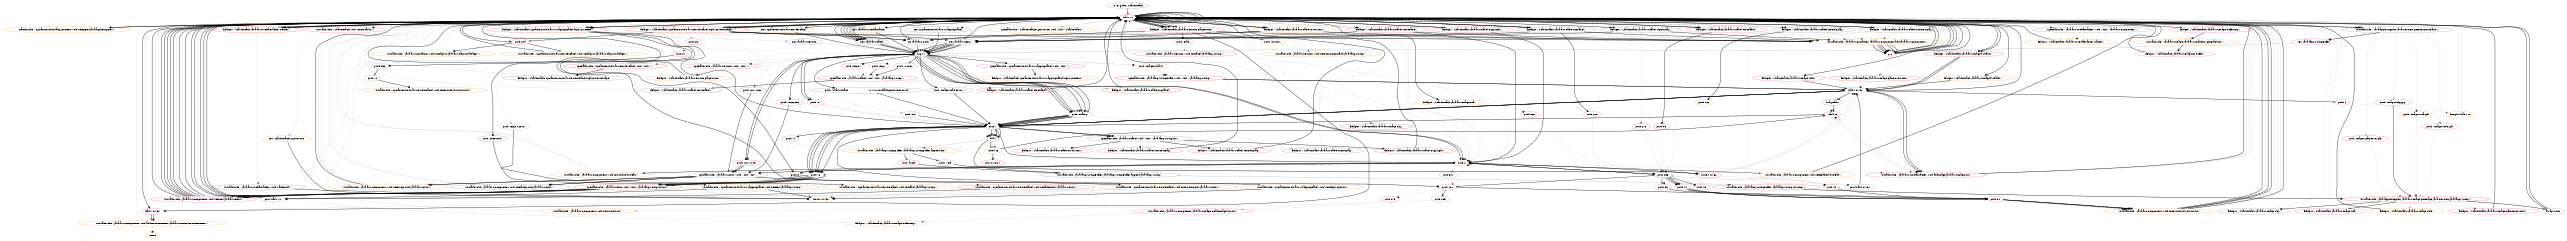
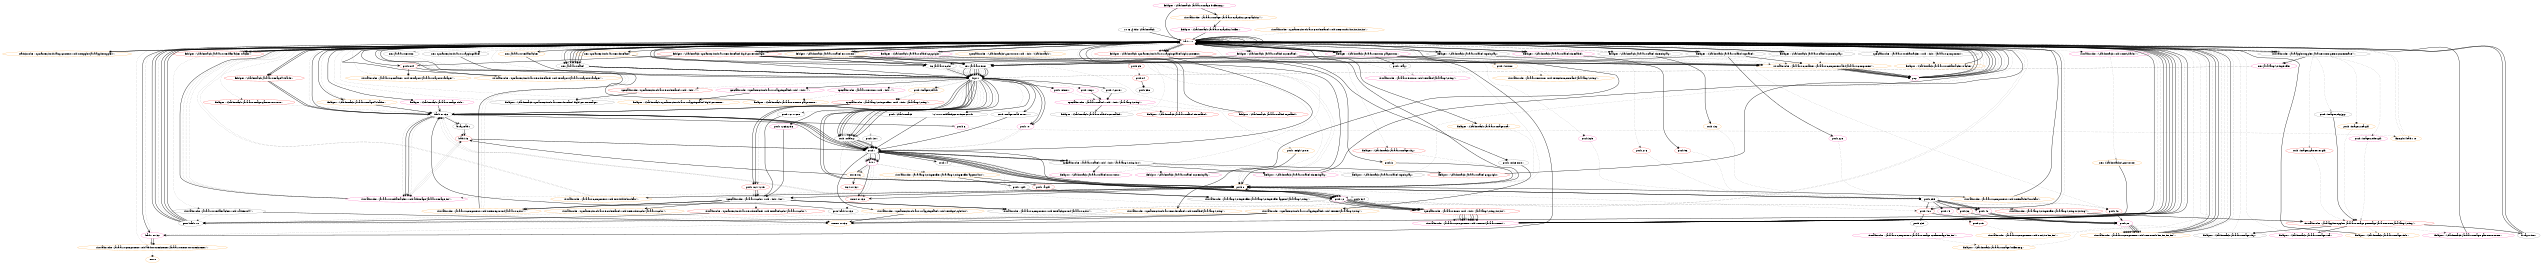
edge "load.r r0" -> "fieldget <SharkAttack: java.awt.Image bufferImg>": reversed
node "push 72": removed
edge "push 0" -> "push 3": reversed
